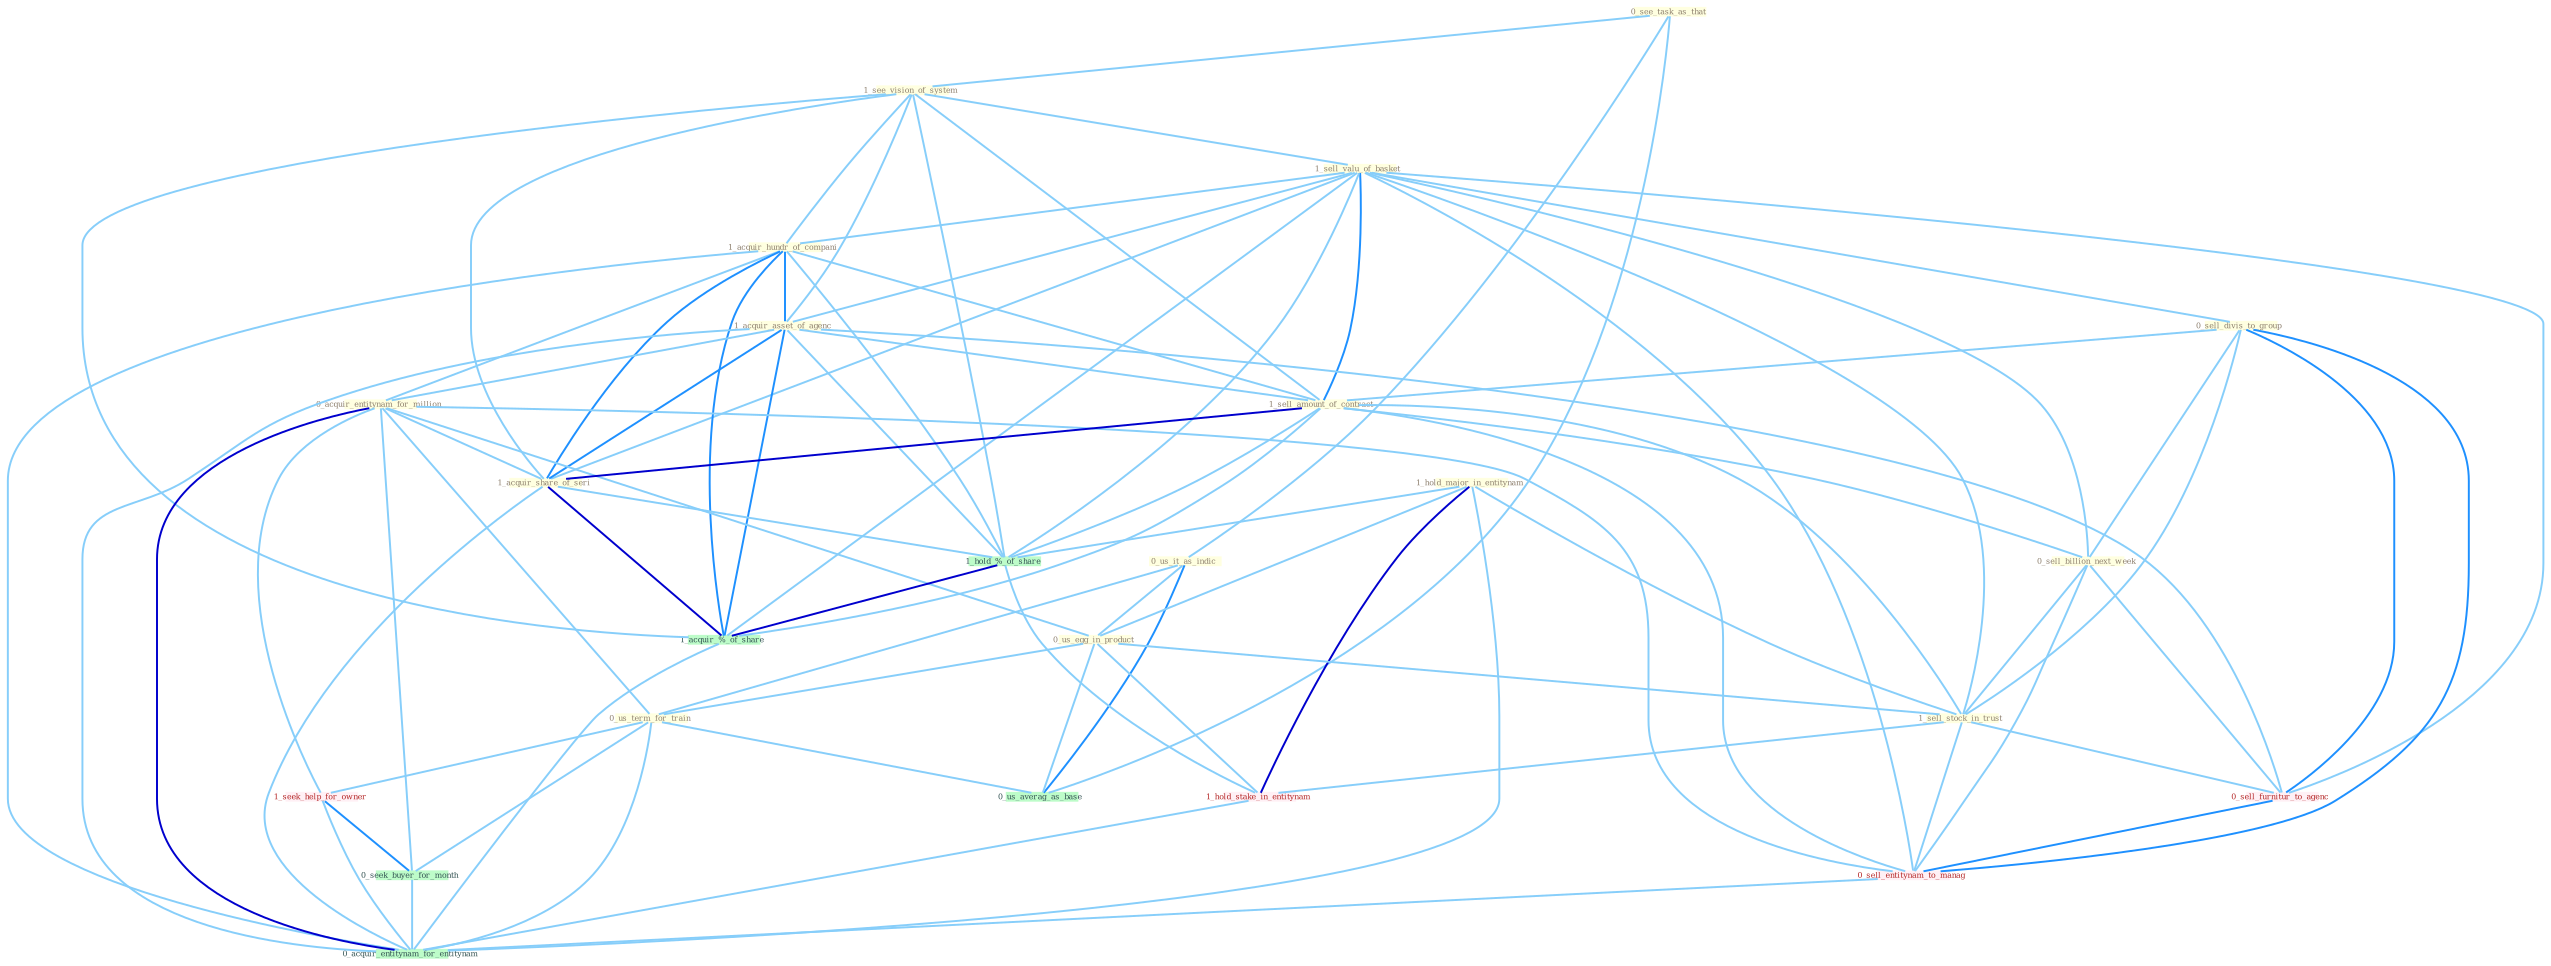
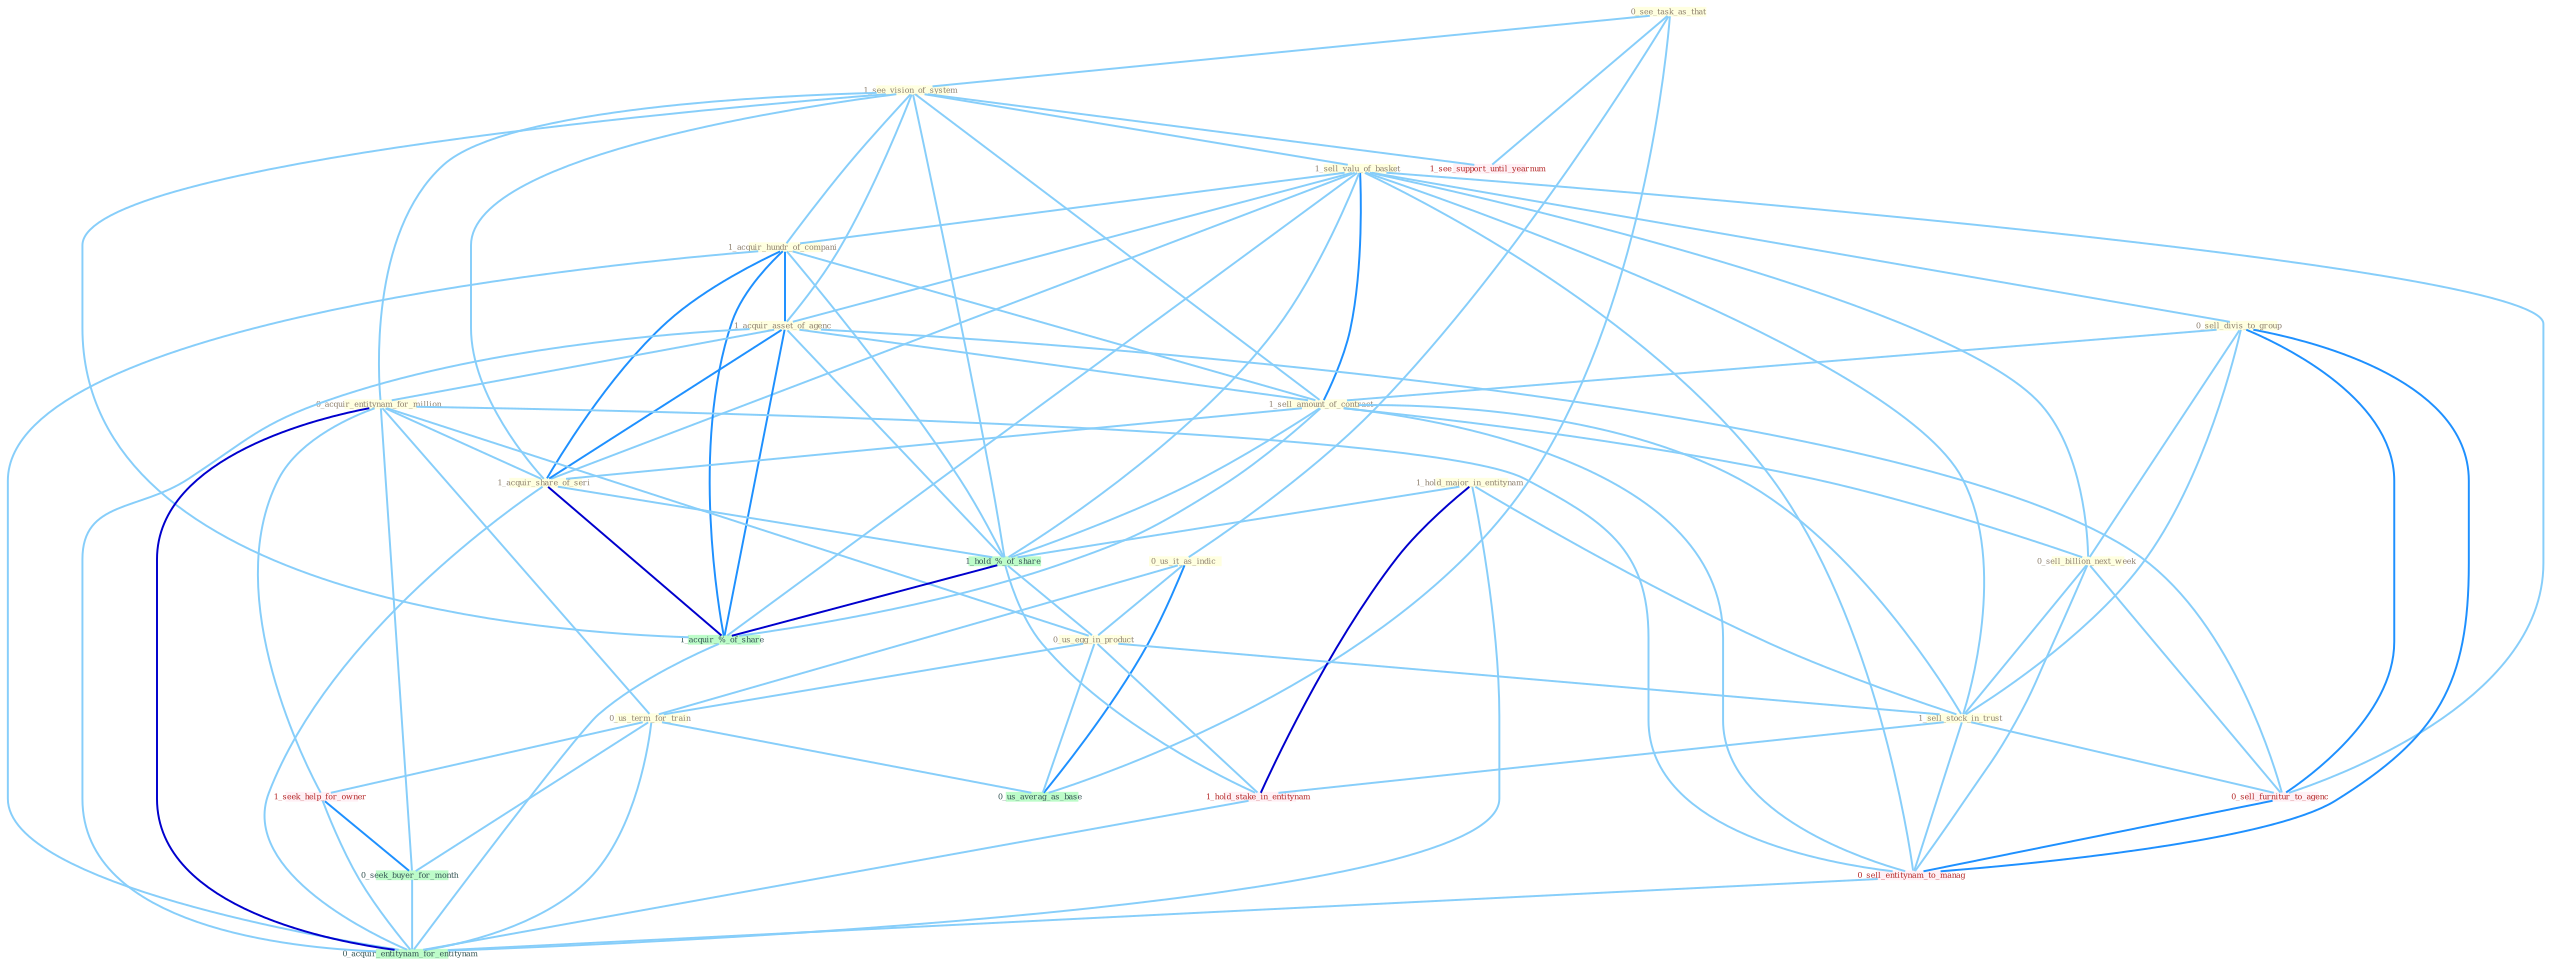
node "1_see_support_until_yearnum": added
edge "1_acquir_hundr_of_compani" -- "0_acquir_entitynam_for_million": now "1_see_vision_of_system" -- "0_acquir_entitynam_for_million"
edge "1_sell_amount_of_contract" -- "1_acquir_share_of_seri": color #0000cd -> #87cefa
edge "1_hold_major_in_entitynam" -- "0_us_egg_in_product": now "1_hold_%_of_share" -- "0_us_egg_in_product"
